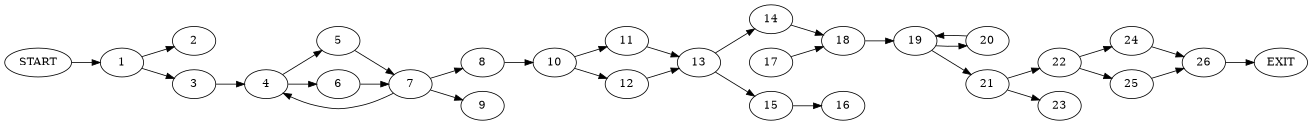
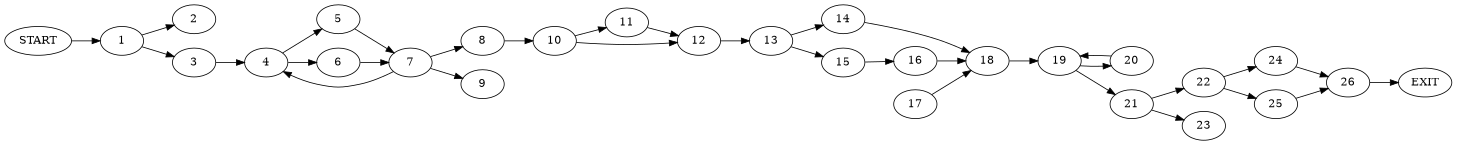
edge "11" -> "13": now "11" -> "12"
edge "16" -> "18": added
